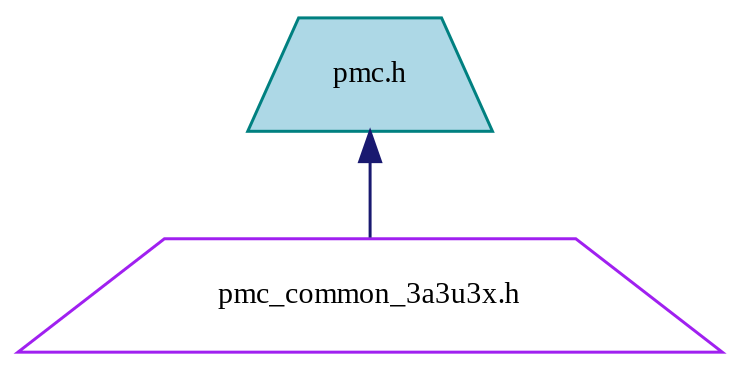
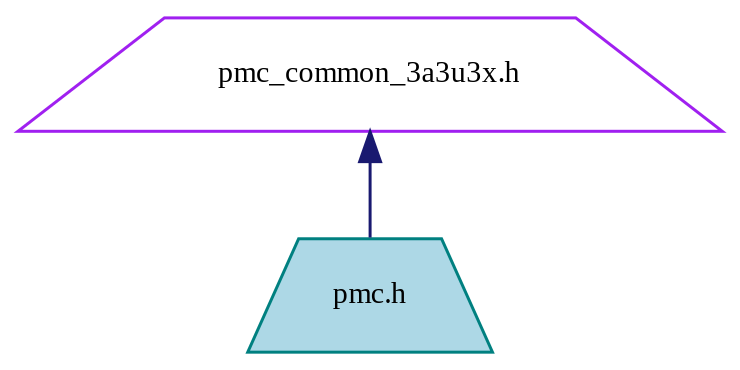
edge "pmc_common_3a3u3x.h" -> "pmc.h": reversed
